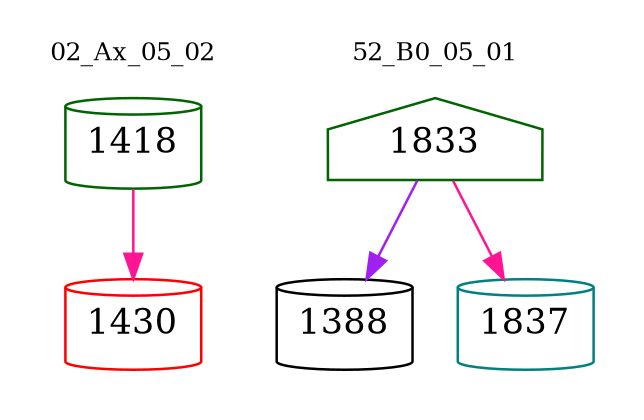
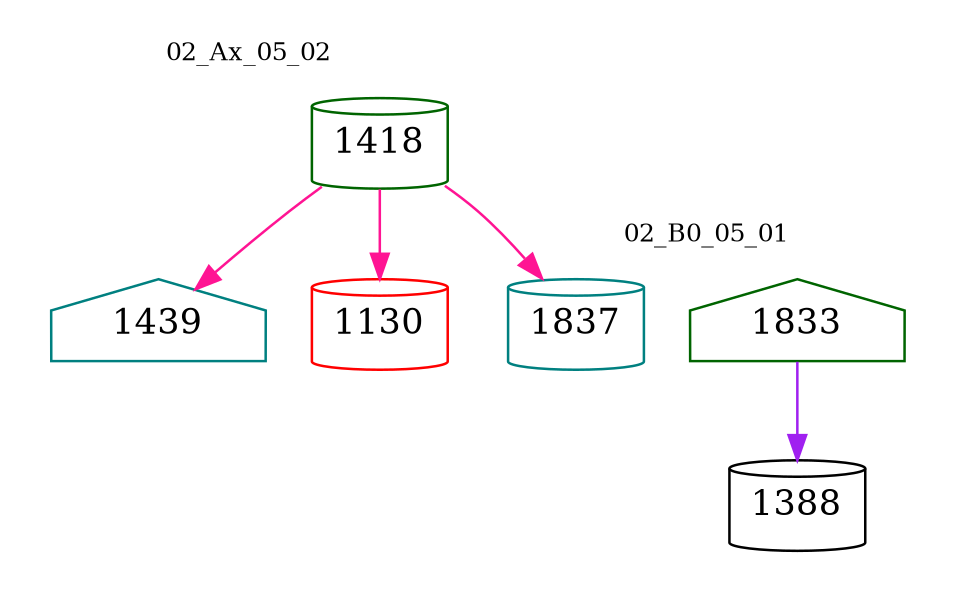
cluster "52_B0_05_01": label "52_B0_05_01" -> "02_B0_05_01"
edge "1833" -> "1837": now "1418" -> "1837"
node "1430": label "1430" -> "1130"
node "1439": added
